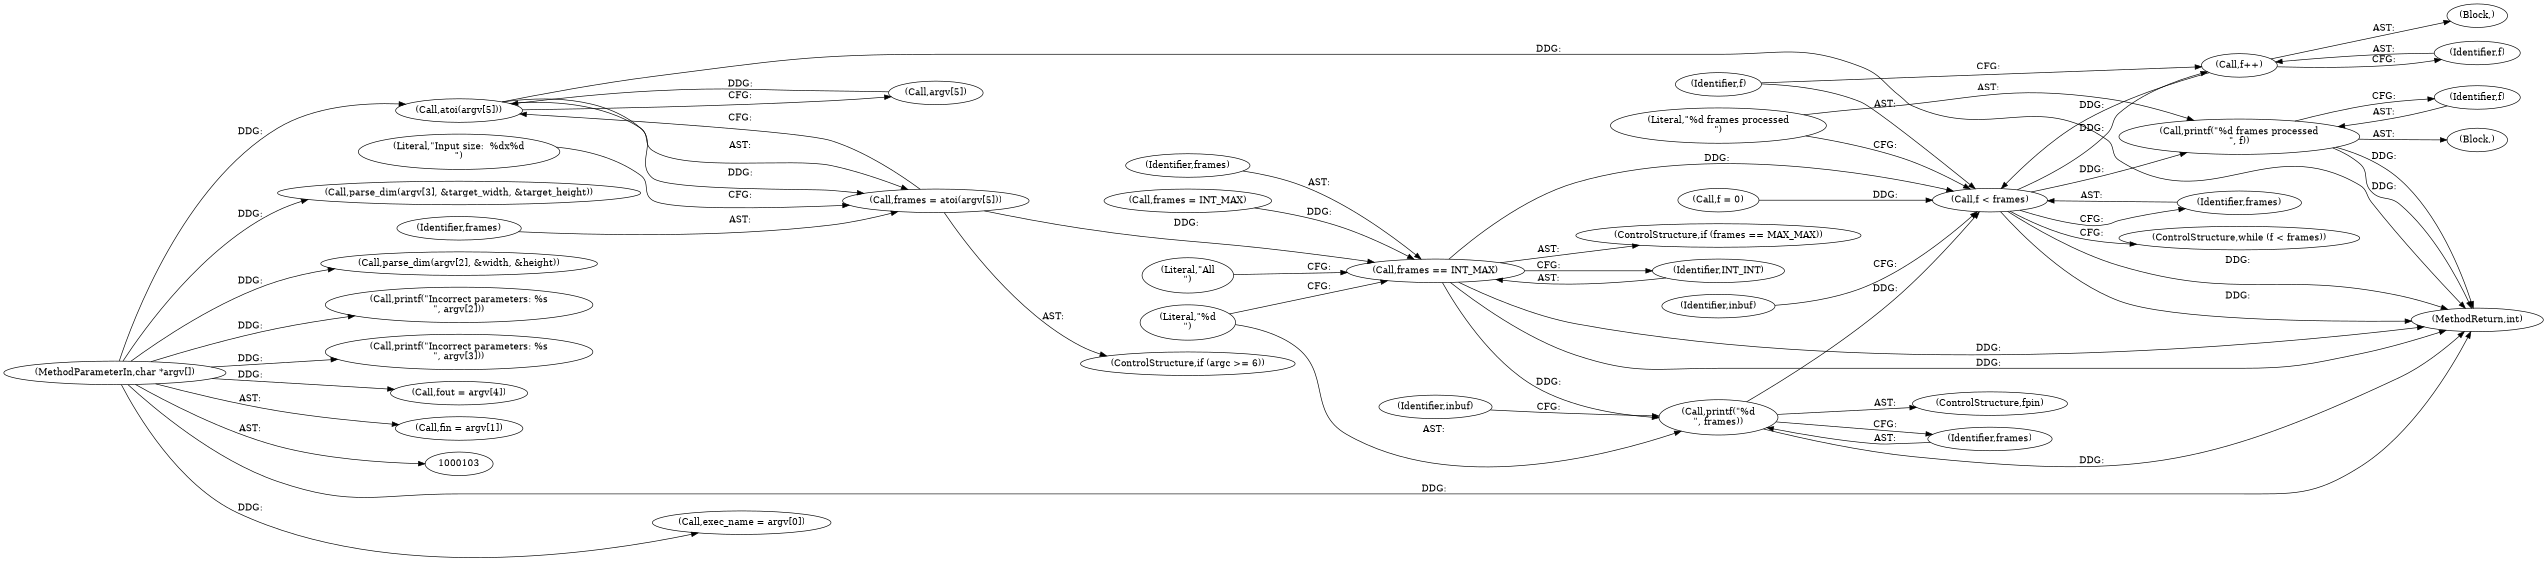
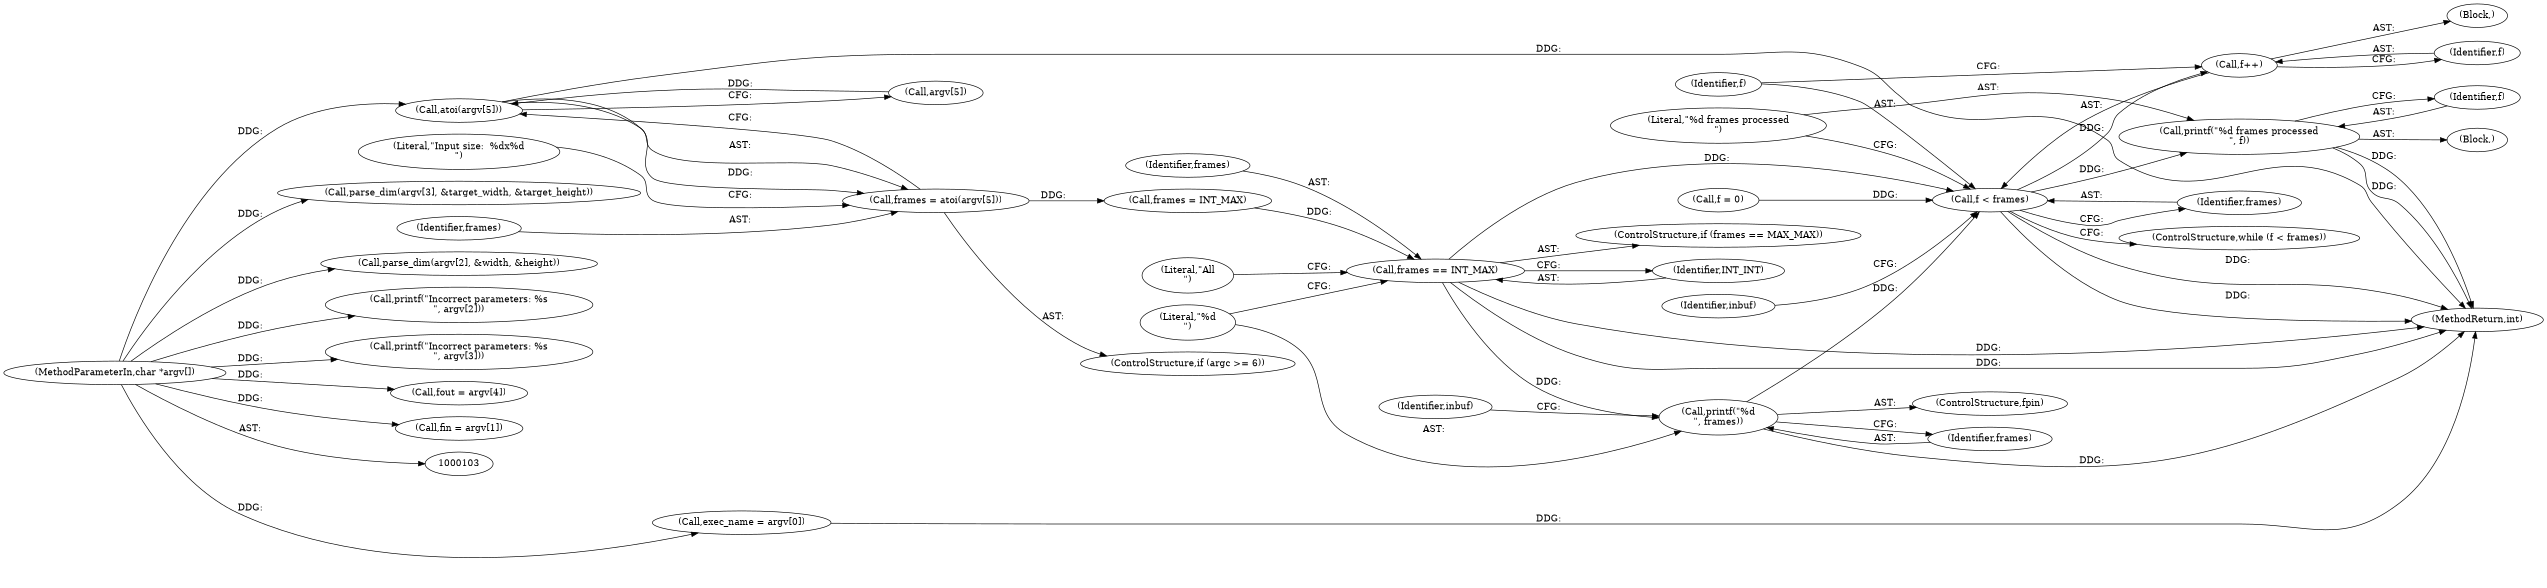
edge "(Call,f++)" -> "(Call,f < frames)": label "DDG: " -> "AST: "
edge "(Call,frames = atoi(argv[5]))" -> "(Call,frames == INT_MAX)": now "(Call,frames = atoi(argv[5]))" -> "(Call,frames = INT_MAX)"
edge "(MethodParameterIn,char *argv[])" -> "(Call,fin = argv[1])": label "AST: " -> "DDG: "
edge "(MethodParameterIn,char *argv[])" -> "(MethodReturn,int)": now "(Call,exec_name = argv[0])" -> "(MethodReturn,int)"
